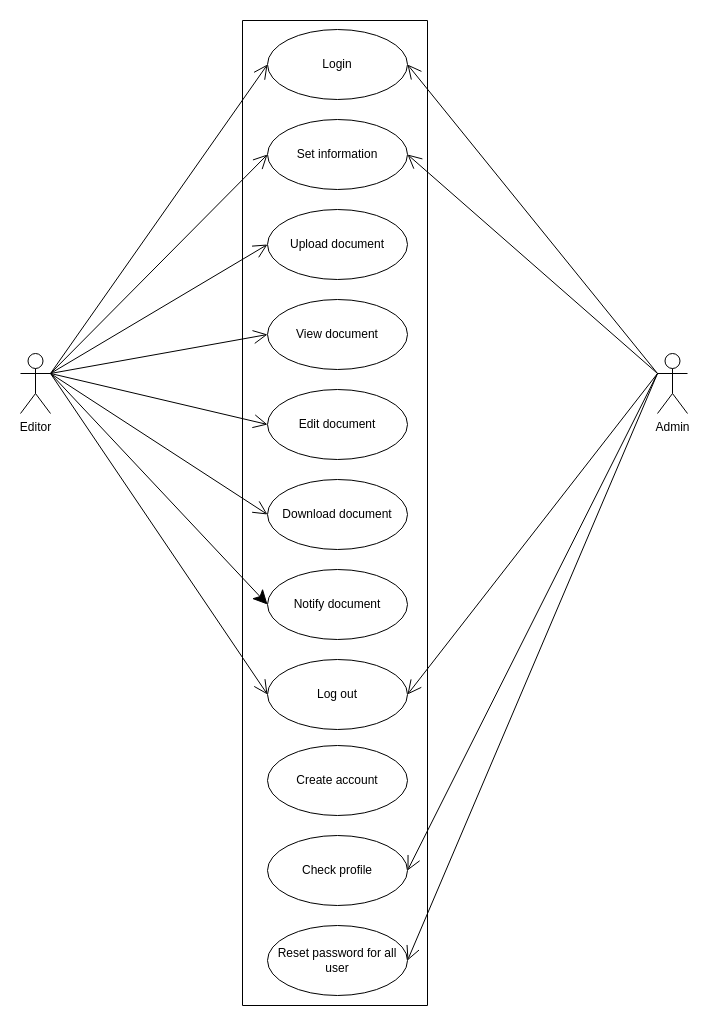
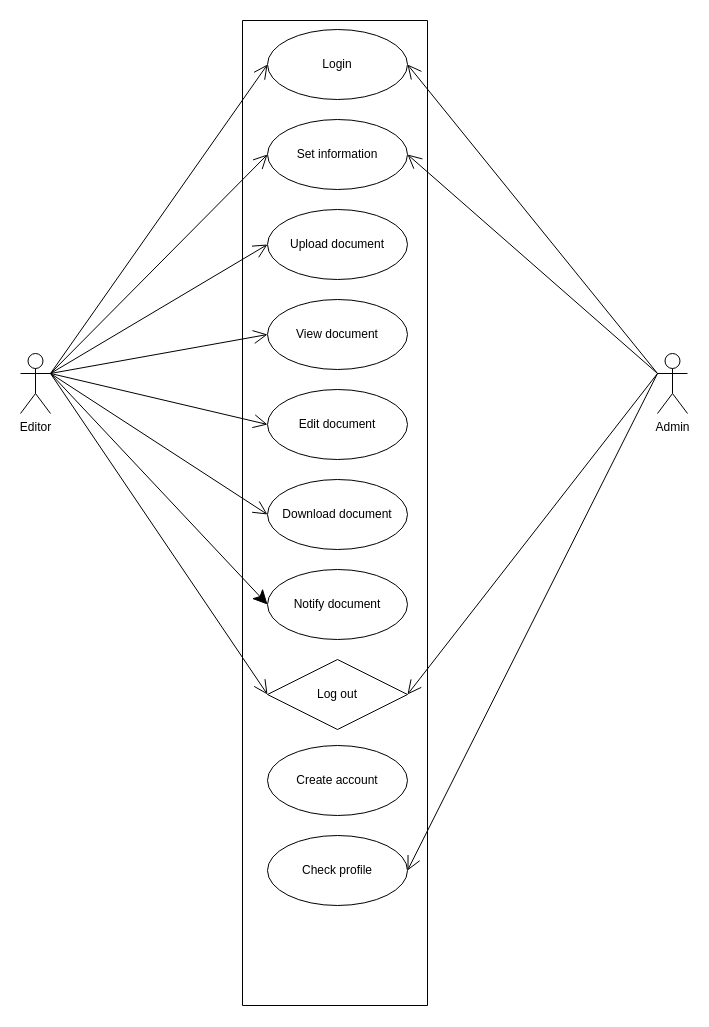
edge "Admin" -> "Reset password for all user": removed
node "Log out": shape ellipse -> diamond
node "Reset password for all user": removed
